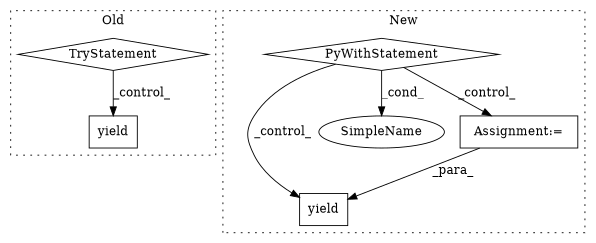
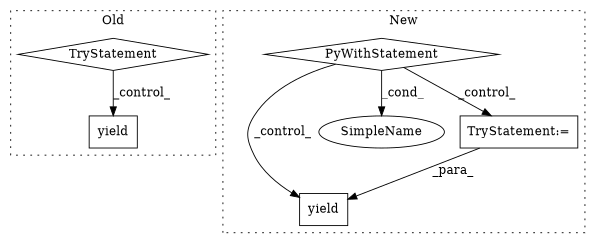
node "Assignment:=": label "Assignment:=" -> "TryStatement:="
